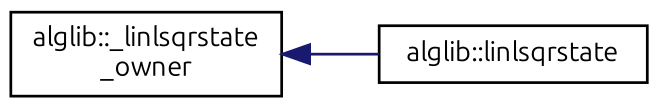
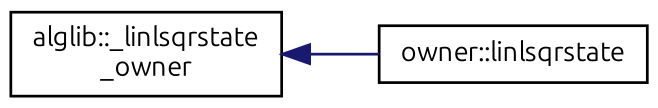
node "alglib::linlsqrstate": label "alglib::linlsqrstate" -> "owner::linlsqrstate"
